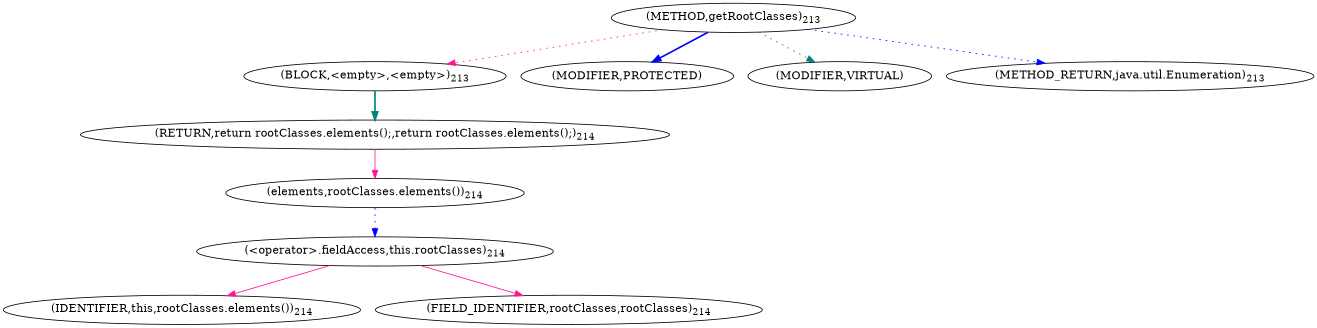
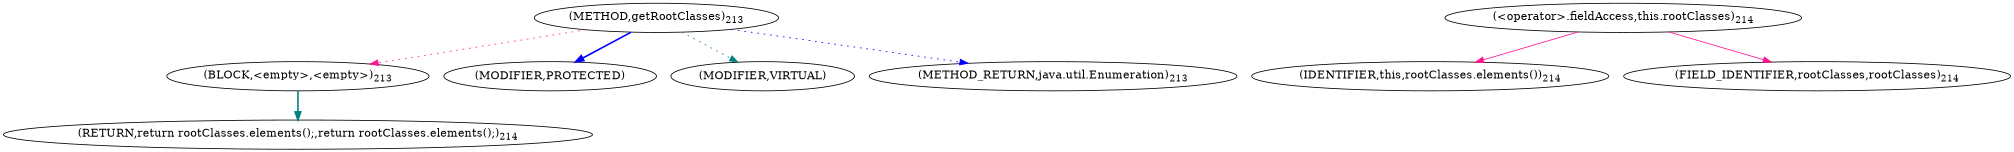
node "(elements,rootClasses.elements())": removed
